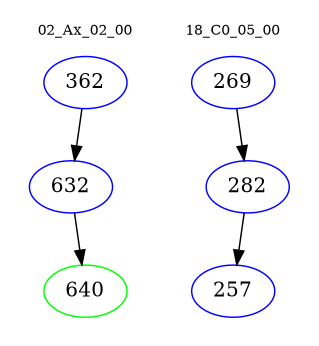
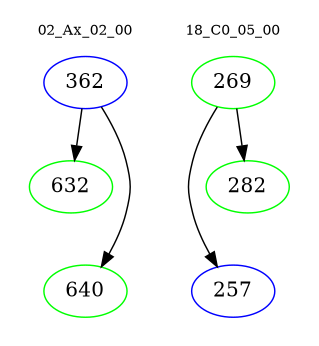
node "269": color blue -> green
node "632": color blue -> green
node "282": color blue -> green
edge "632" -> "640": now "362" -> "640"
edge "282" -> "257": now "269" -> "257"
